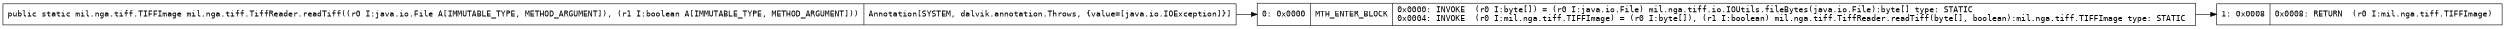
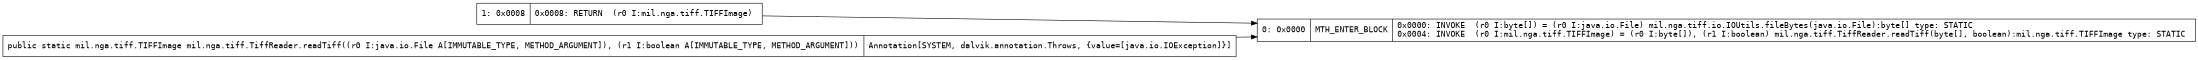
edge "0: 0x0000" -> "1: 0x0008": reversed
